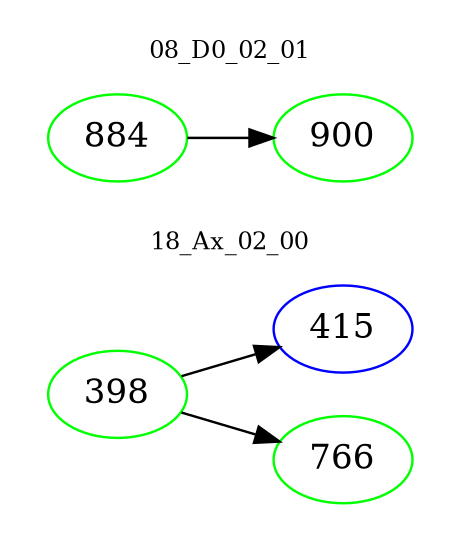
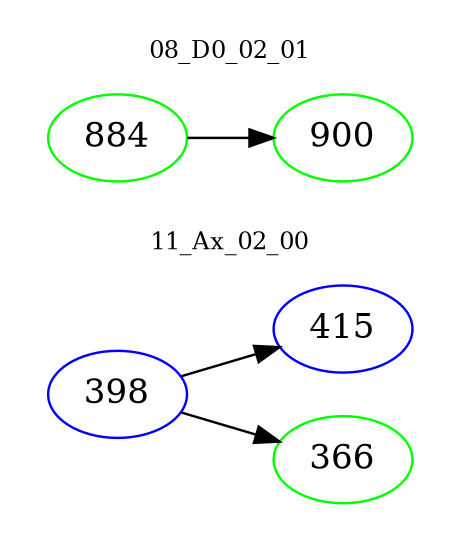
cluster "18_Ax_02_00": label "18_Ax_02_00" -> "11_Ax_02_00"
node "398": color green -> blue
node "766": label "766" -> "366"
